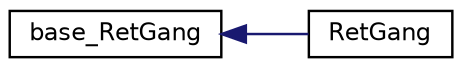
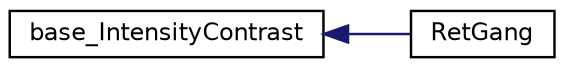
node "base_RetGang": label "base_RetGang" -> "base_IntensityContrast"
